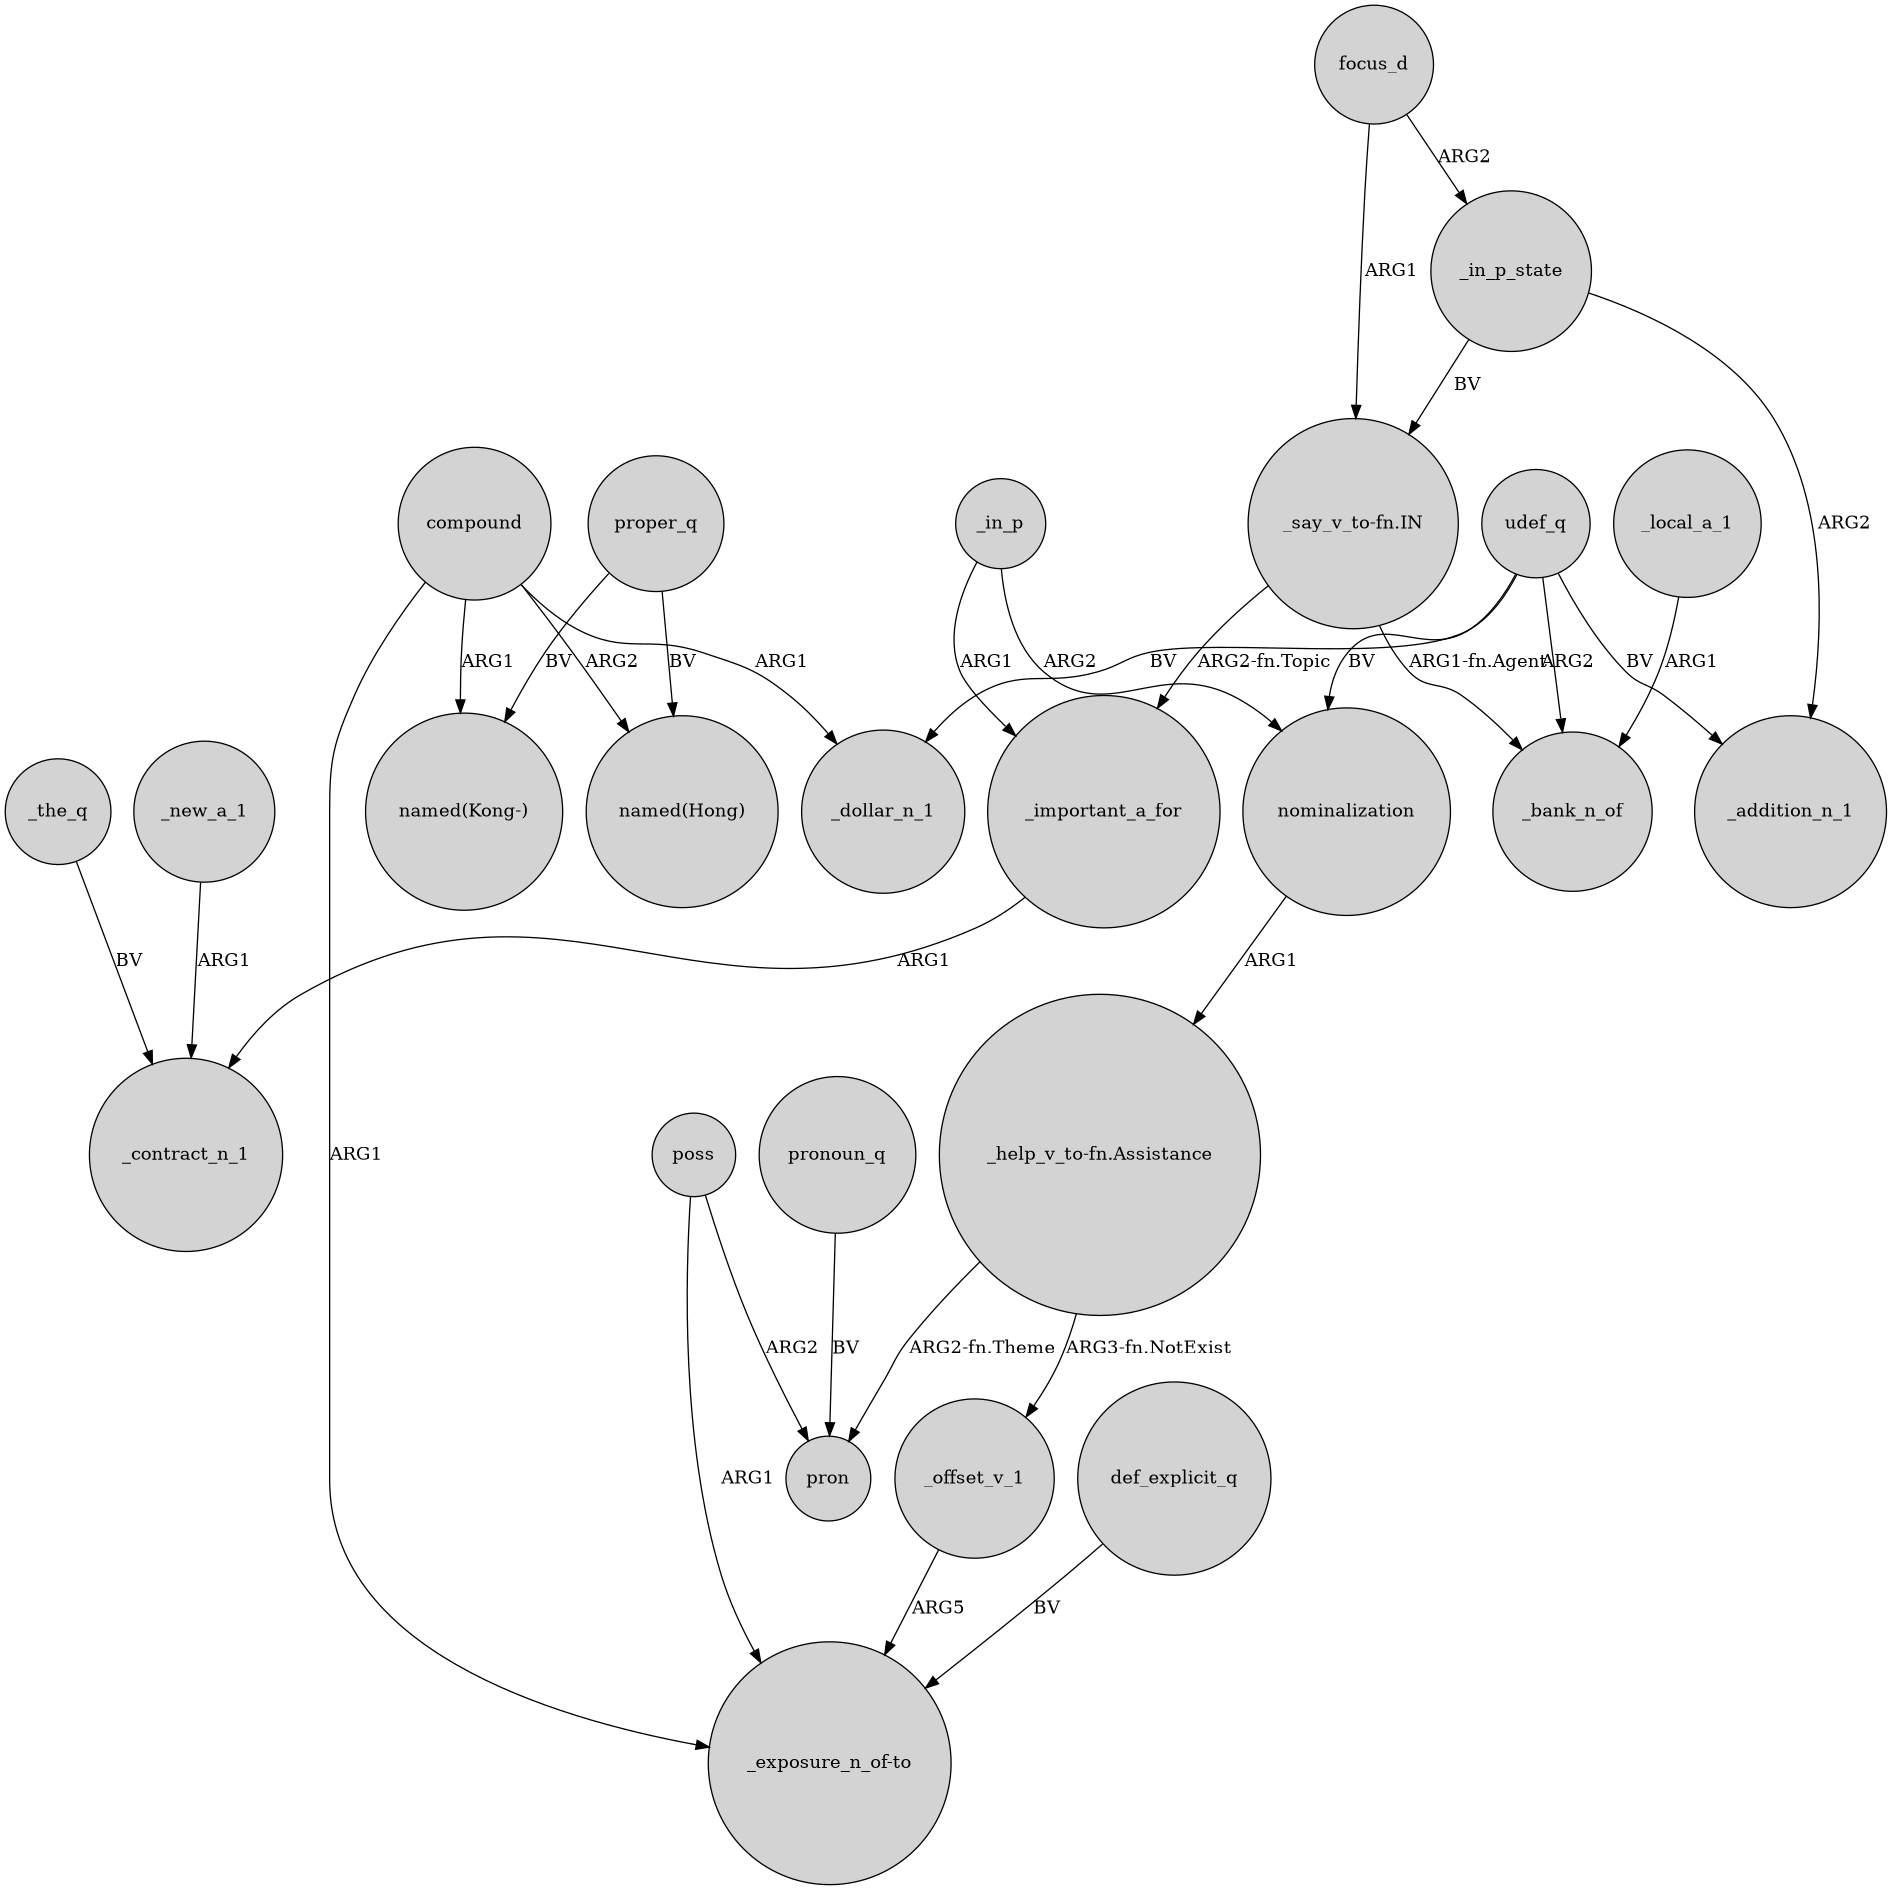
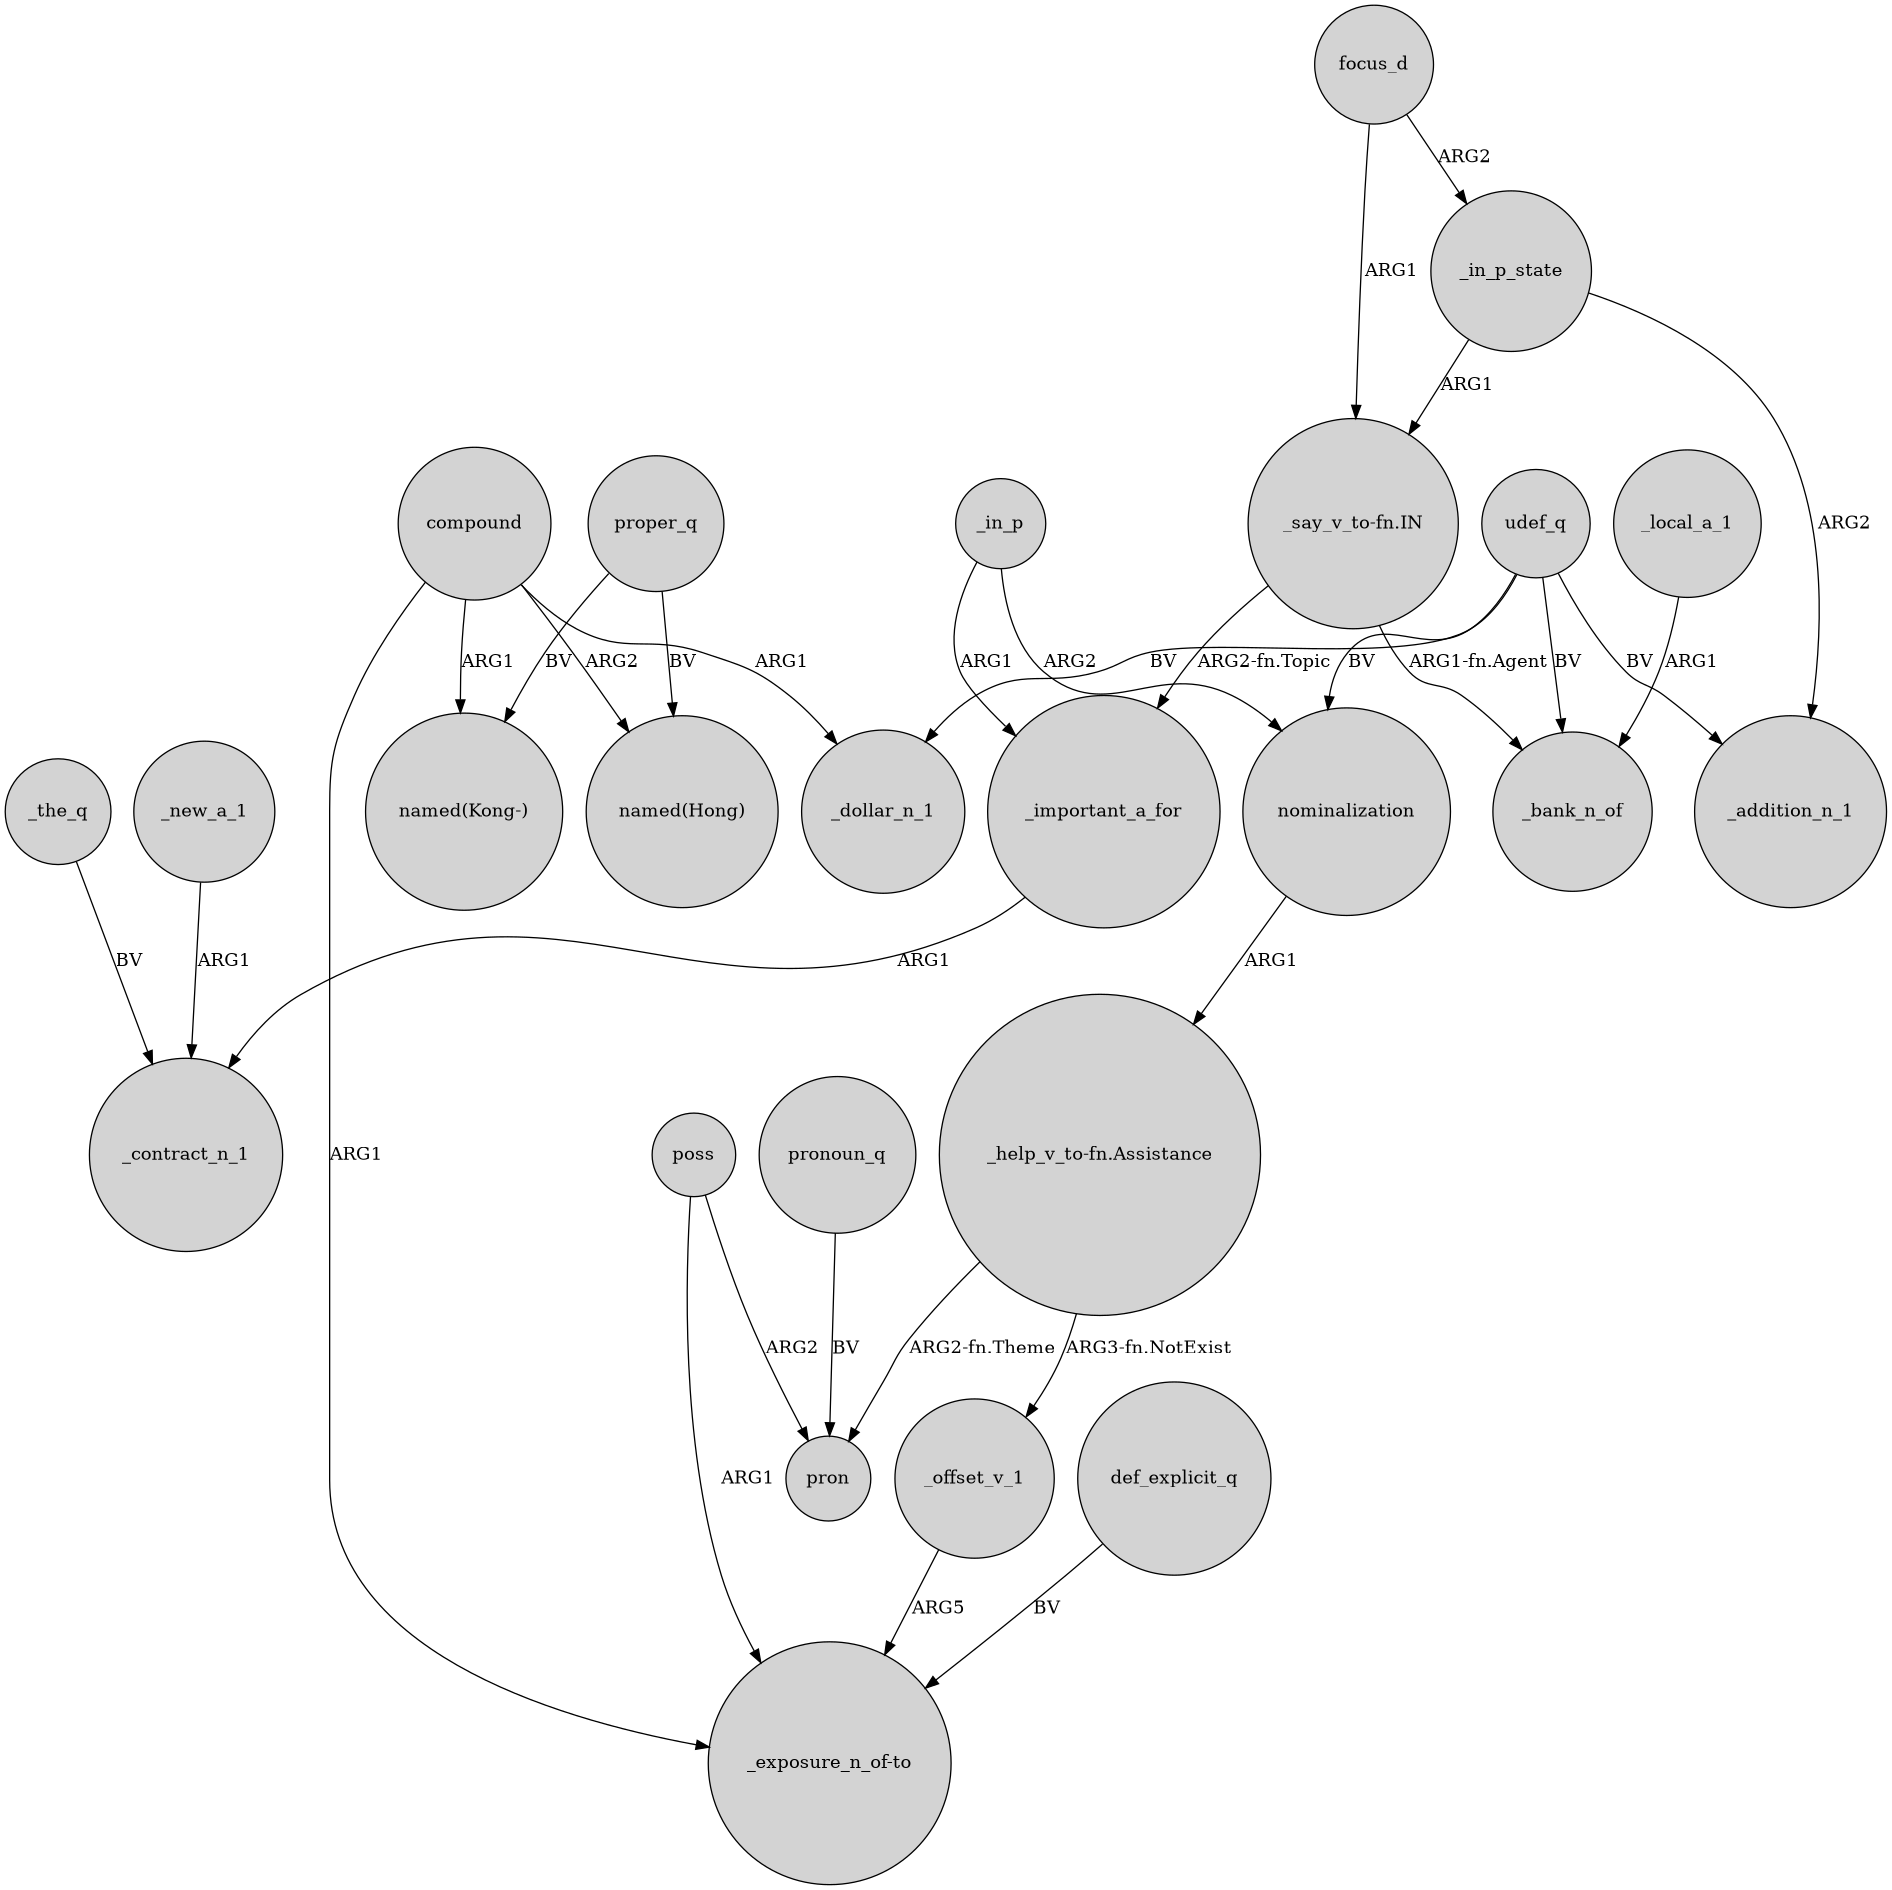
edge "_in_p_state" -> "_say_v_to-fn.IN": label "BV" -> "ARG1"
edge "udef_q" -> "_bank_n_of": label "ARG2" -> "BV"
